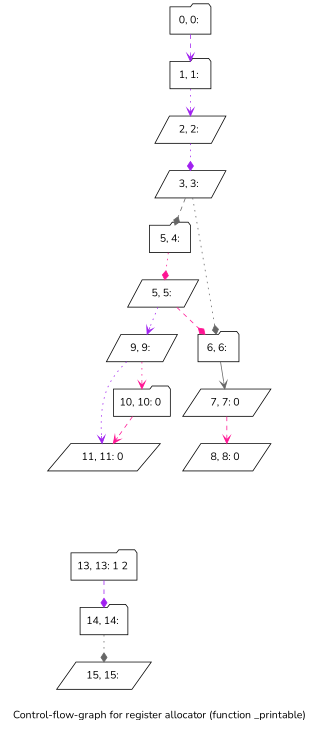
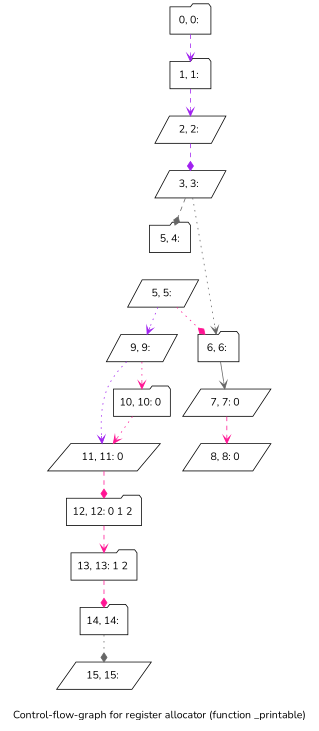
edge "1, 1:" -> "2, 2:": style dotted -> dashed
edge "2, 2:" -> "3, 3:": style dotted -> dashed
edge "5, 4:" -> "5, 5:": removed
edge "3, 3:" -> "6, 6:": arrowhead diamond -> vee
edge "5, 5:" -> "6, 6:": style dashed -> dotted
edge "10, 10: 0" -> "11, 11: 0": style dashed -> dotted
node "12, 12: 0 1 2": added
edge "13, 13: 1 2" -> "14, 14:": color purple -> deeppink
